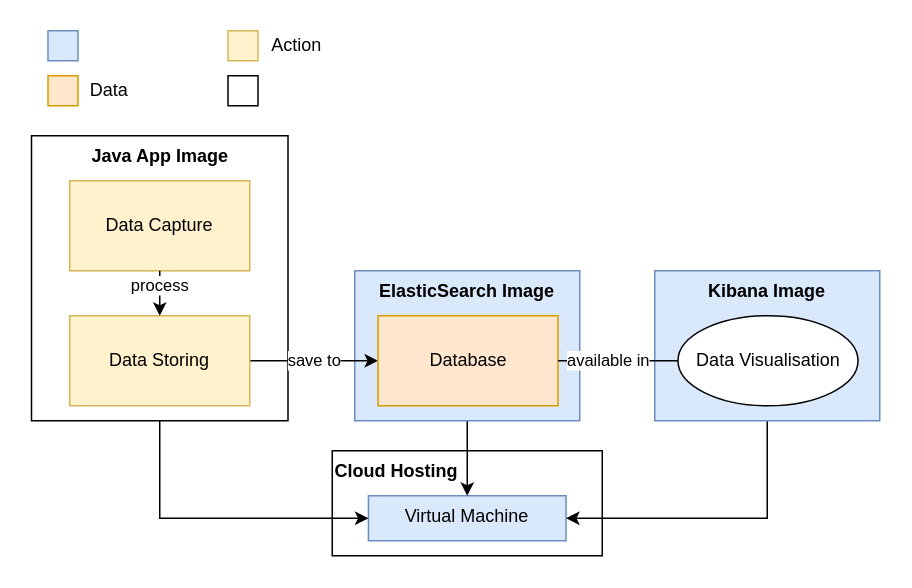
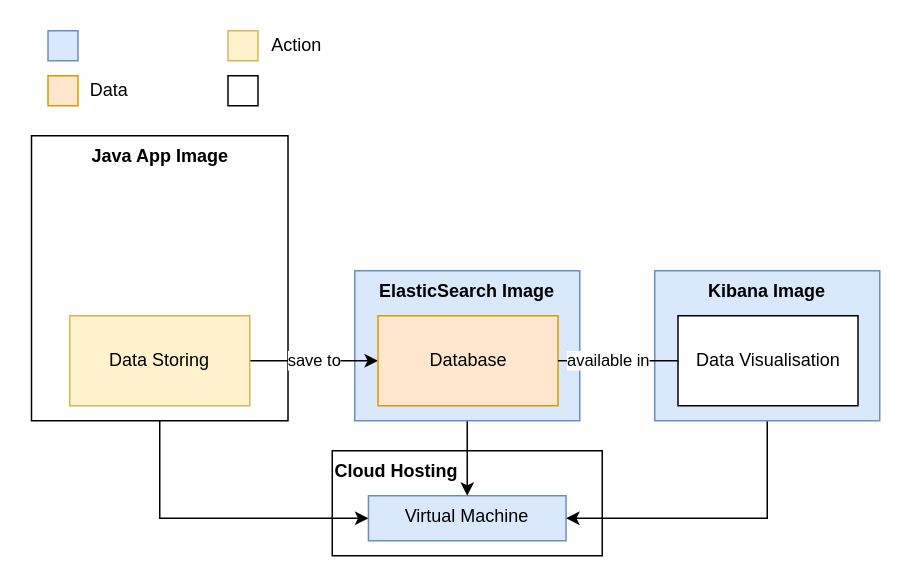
node "Data Capture": removed
edge "Data Capture" -> "Data Storing": removed, label "process"
node "Data Visualisation": shape ellipse -> rectangle
